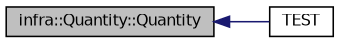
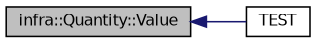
node "infra::Quantity::Quantity": label "infra::Quantity::Quantity" -> "infra::Quantity::Value"
